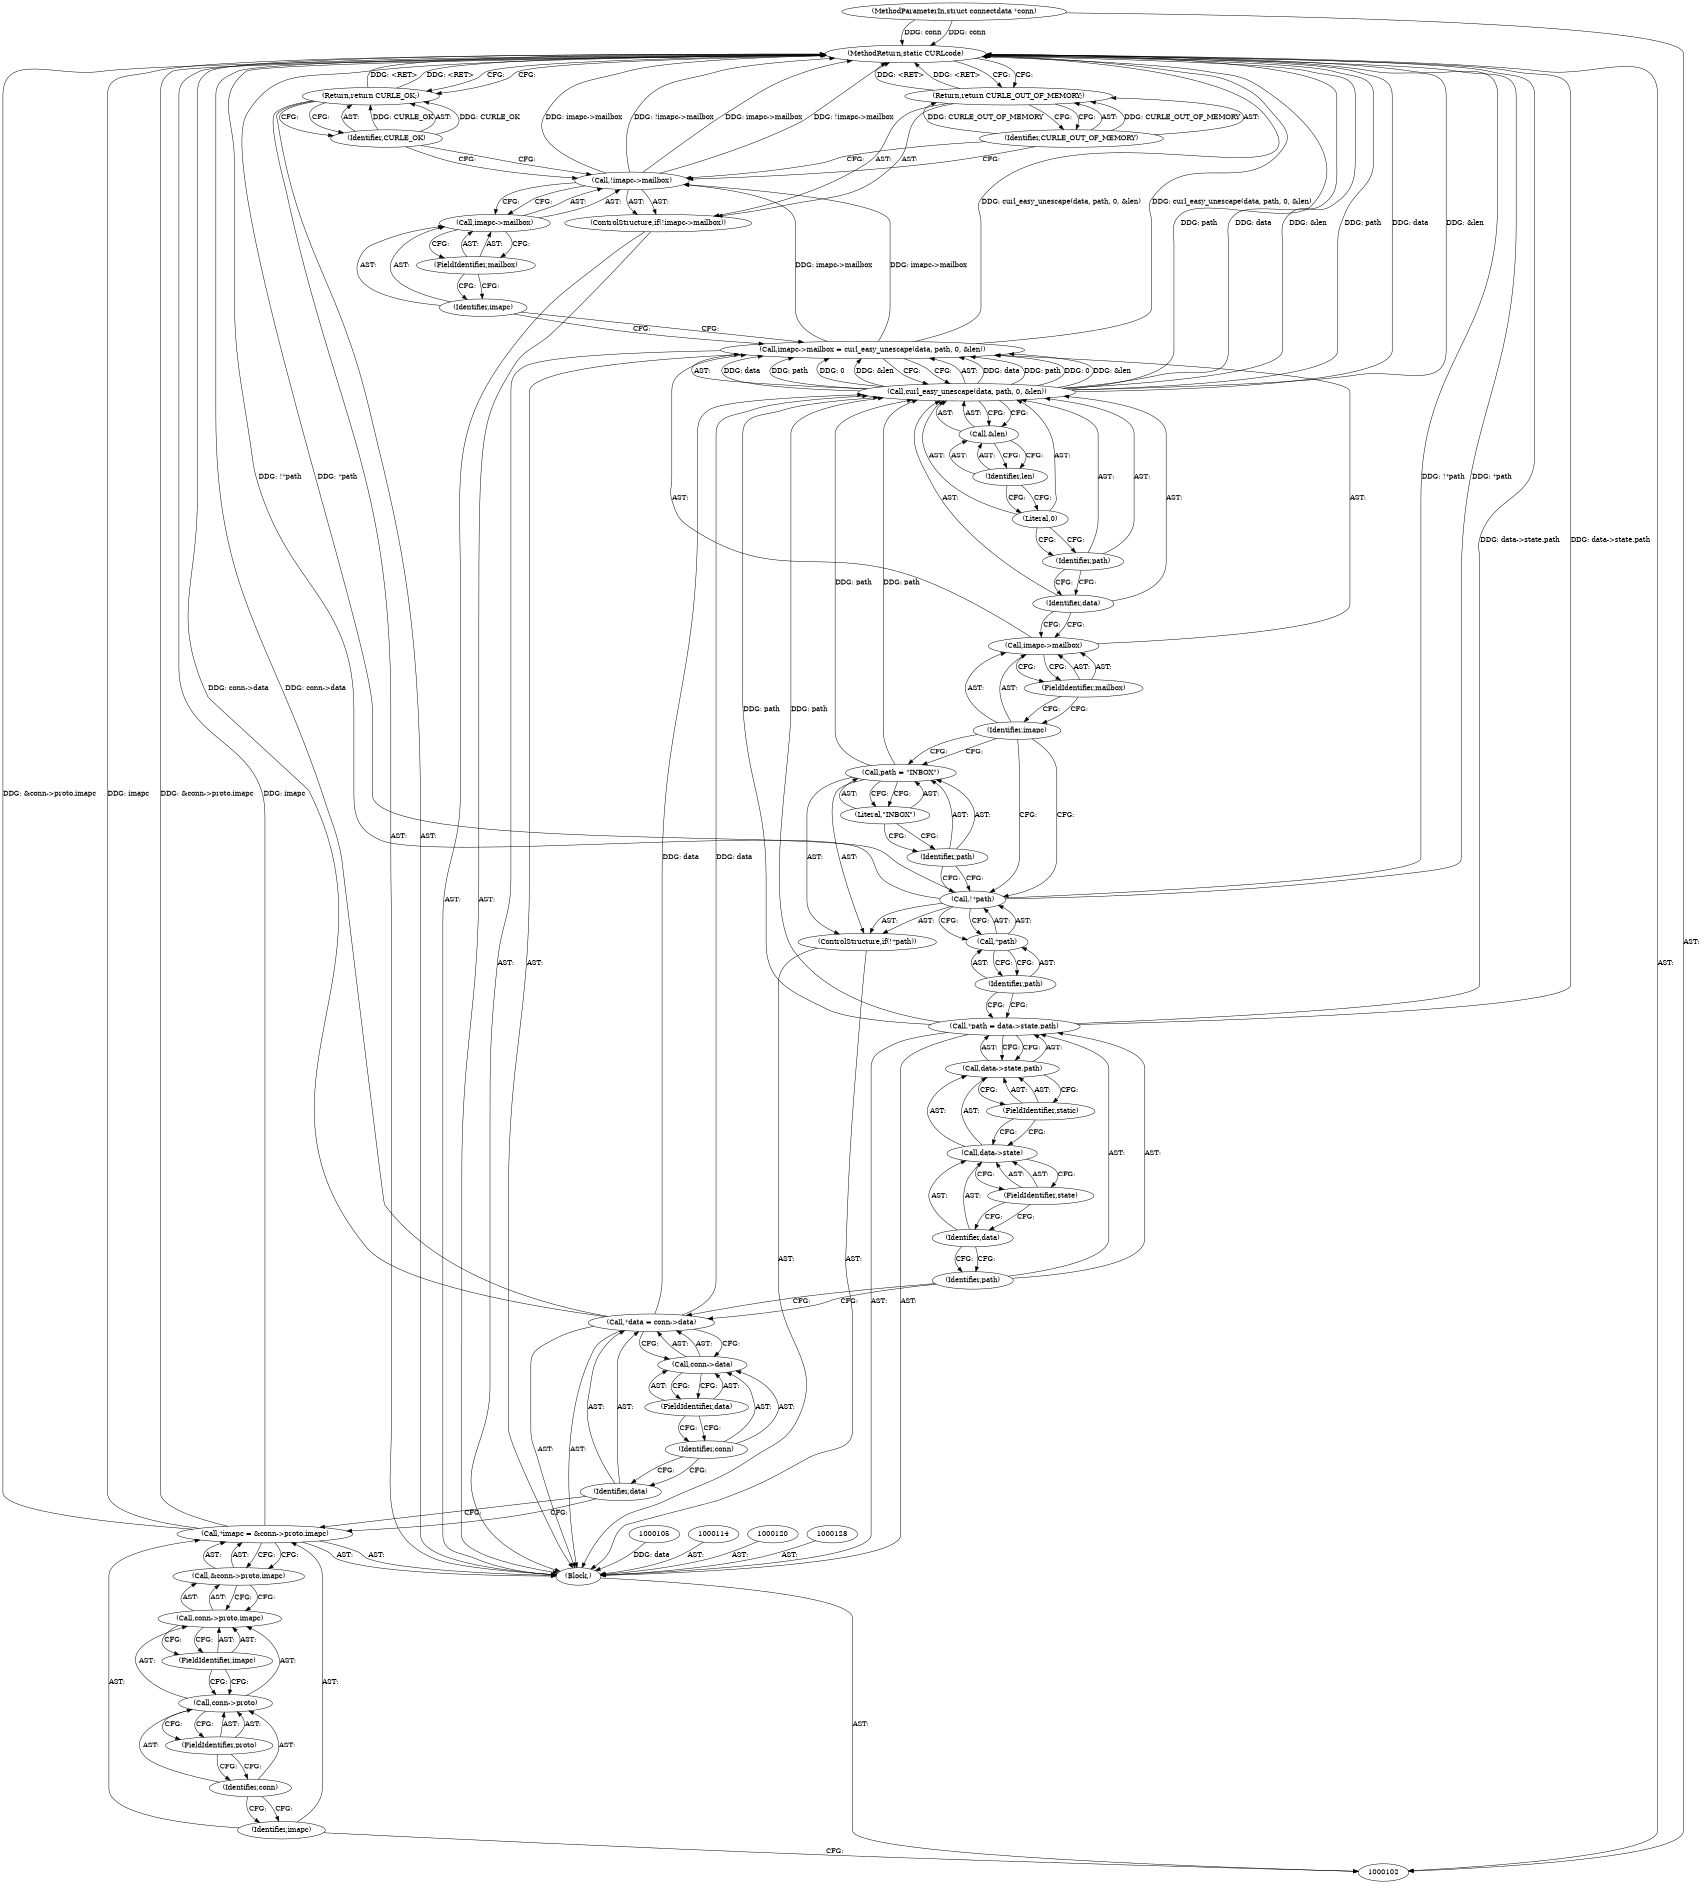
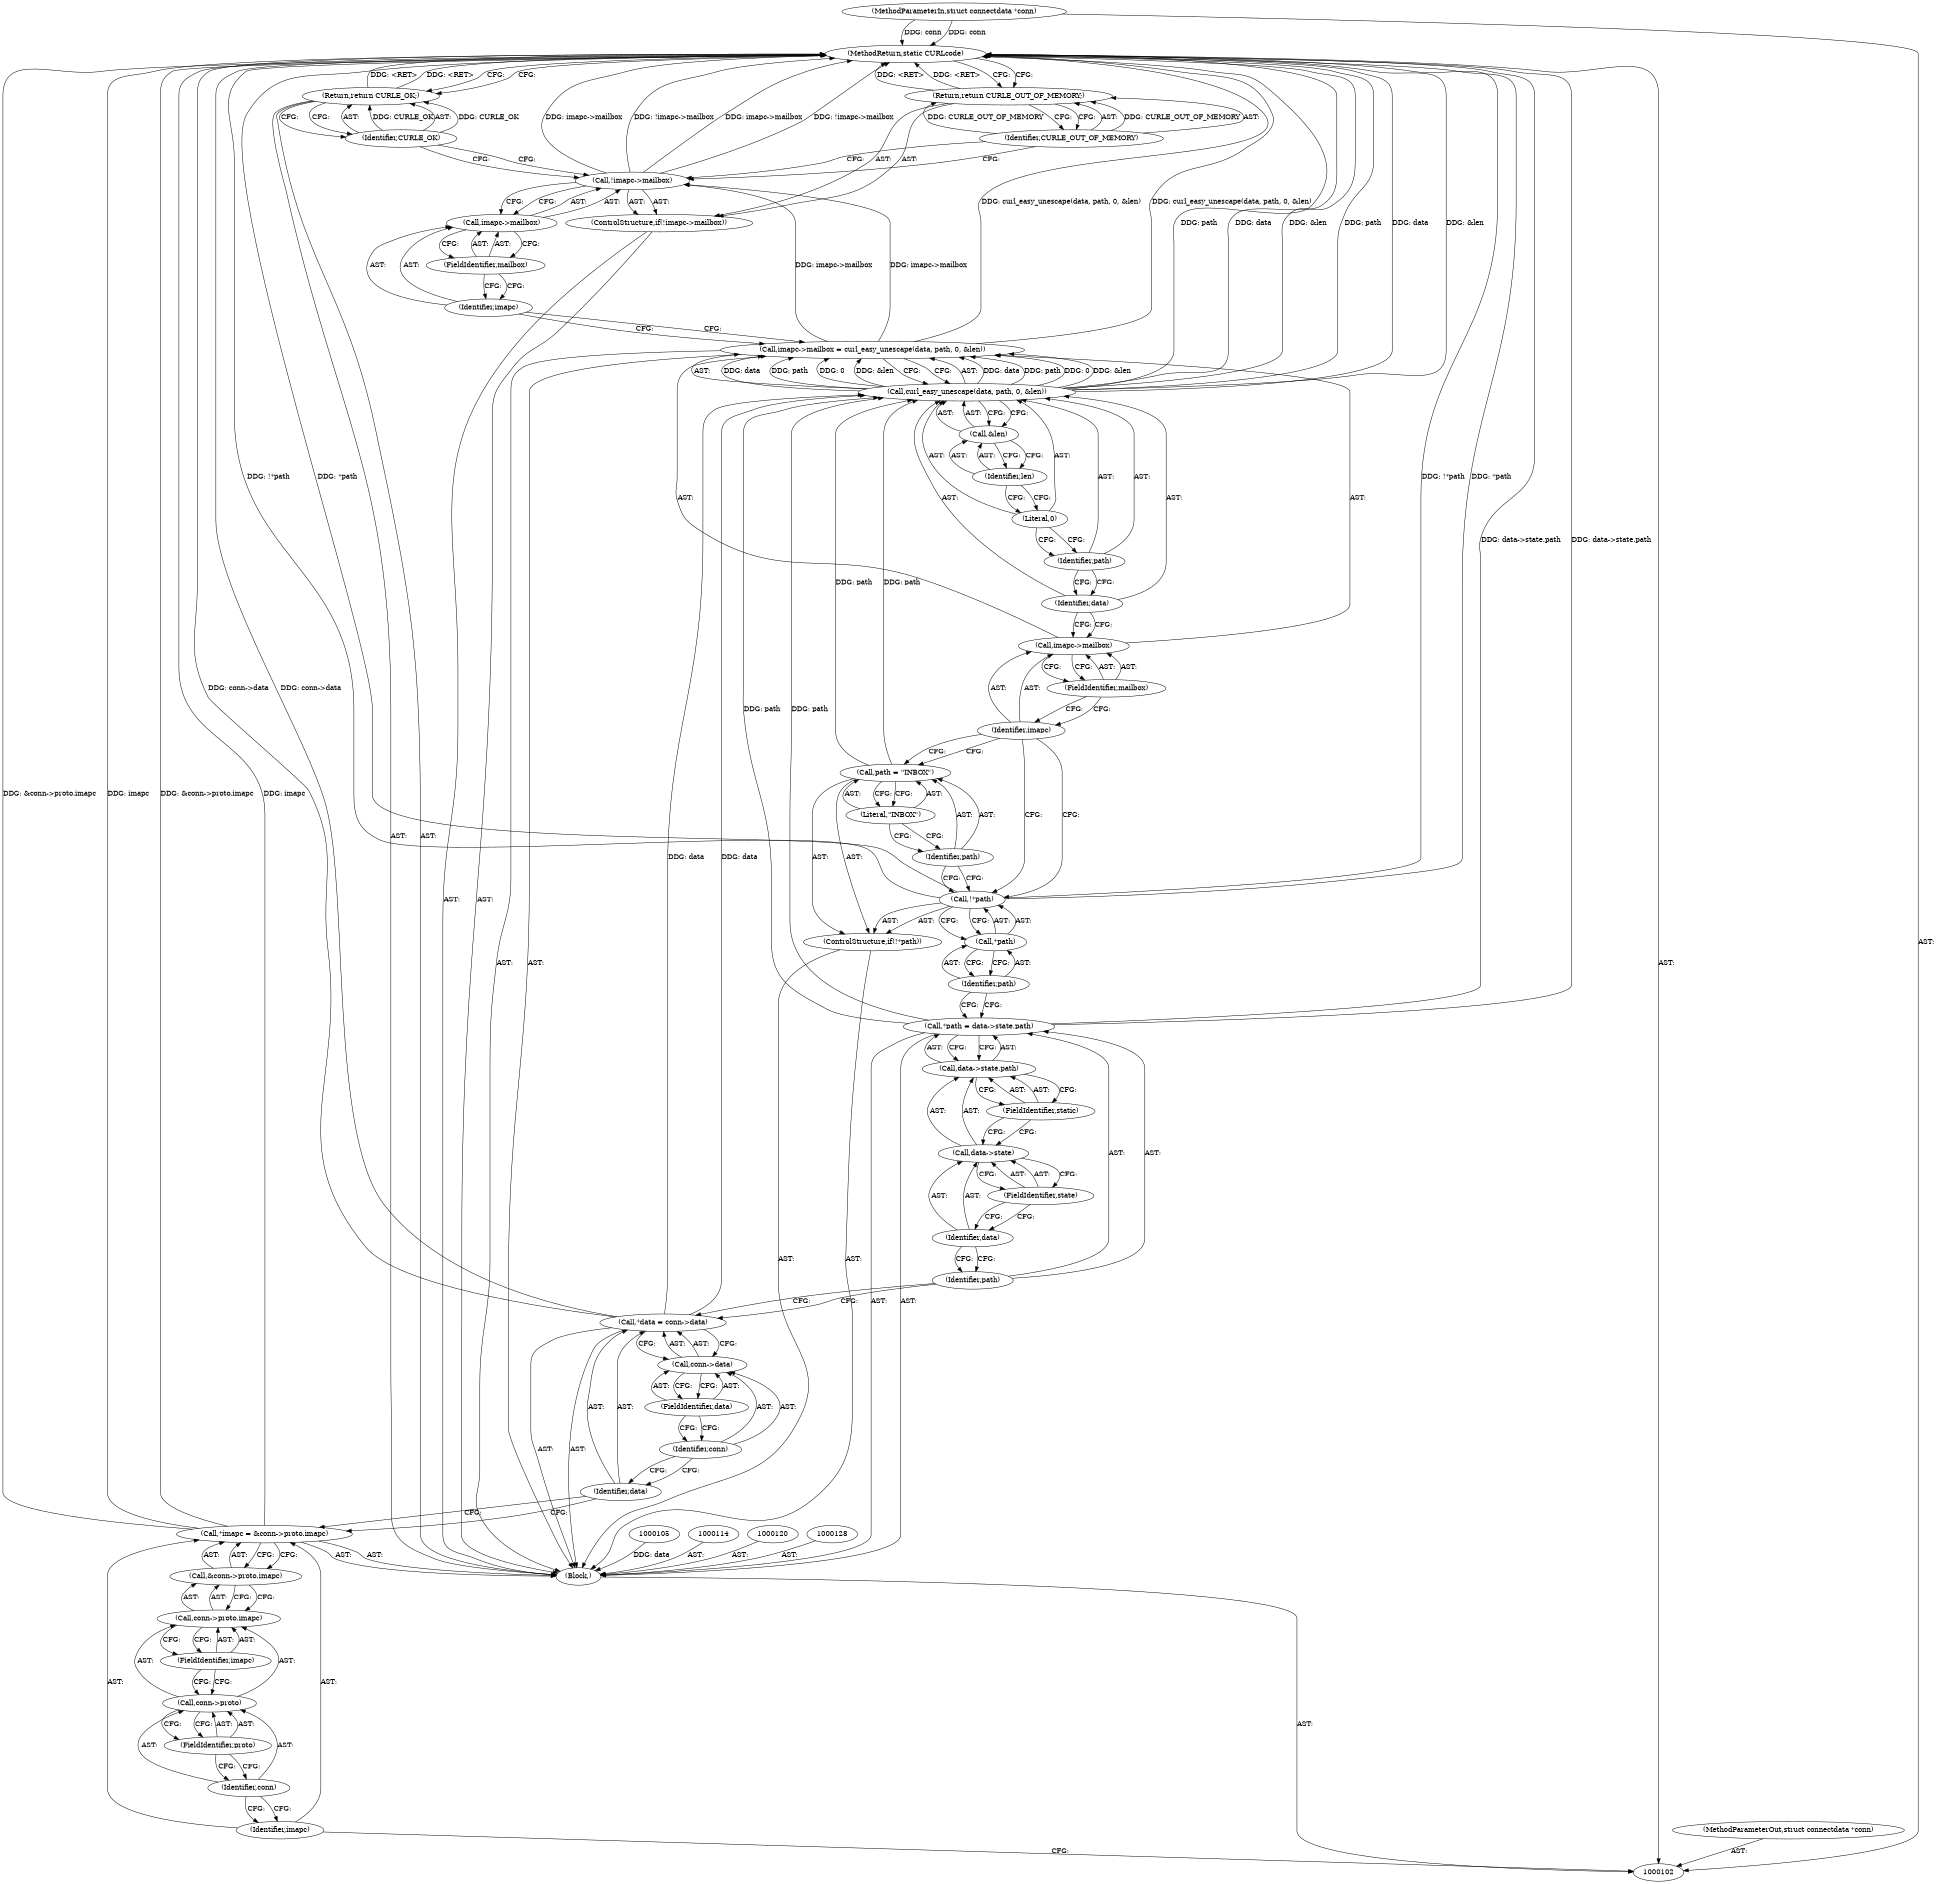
node "(MethodParameterOut,struct connectdata *conn)": added
